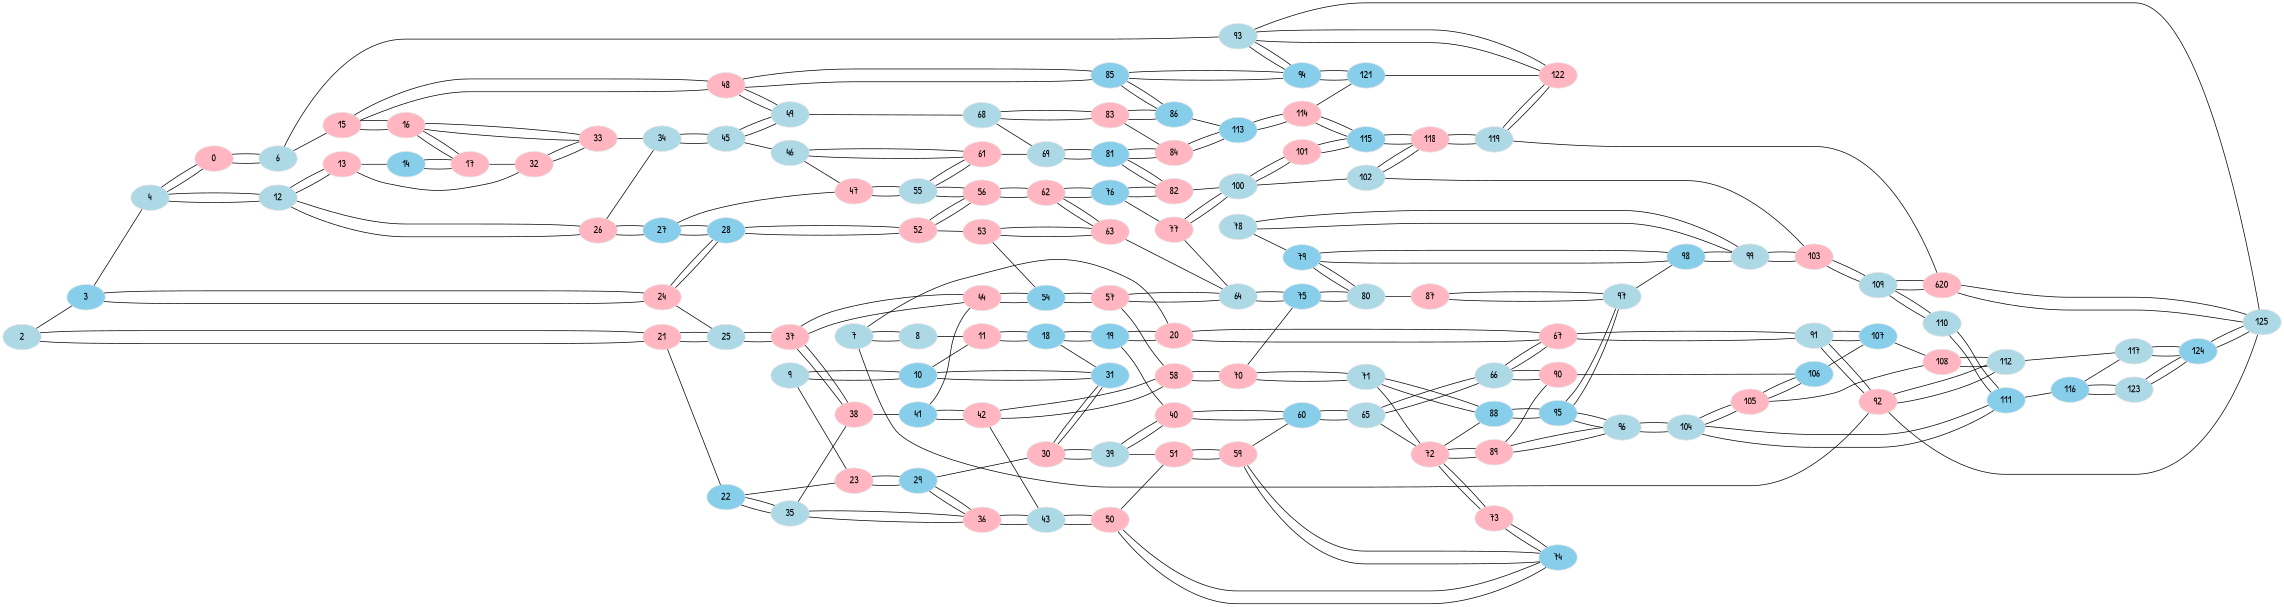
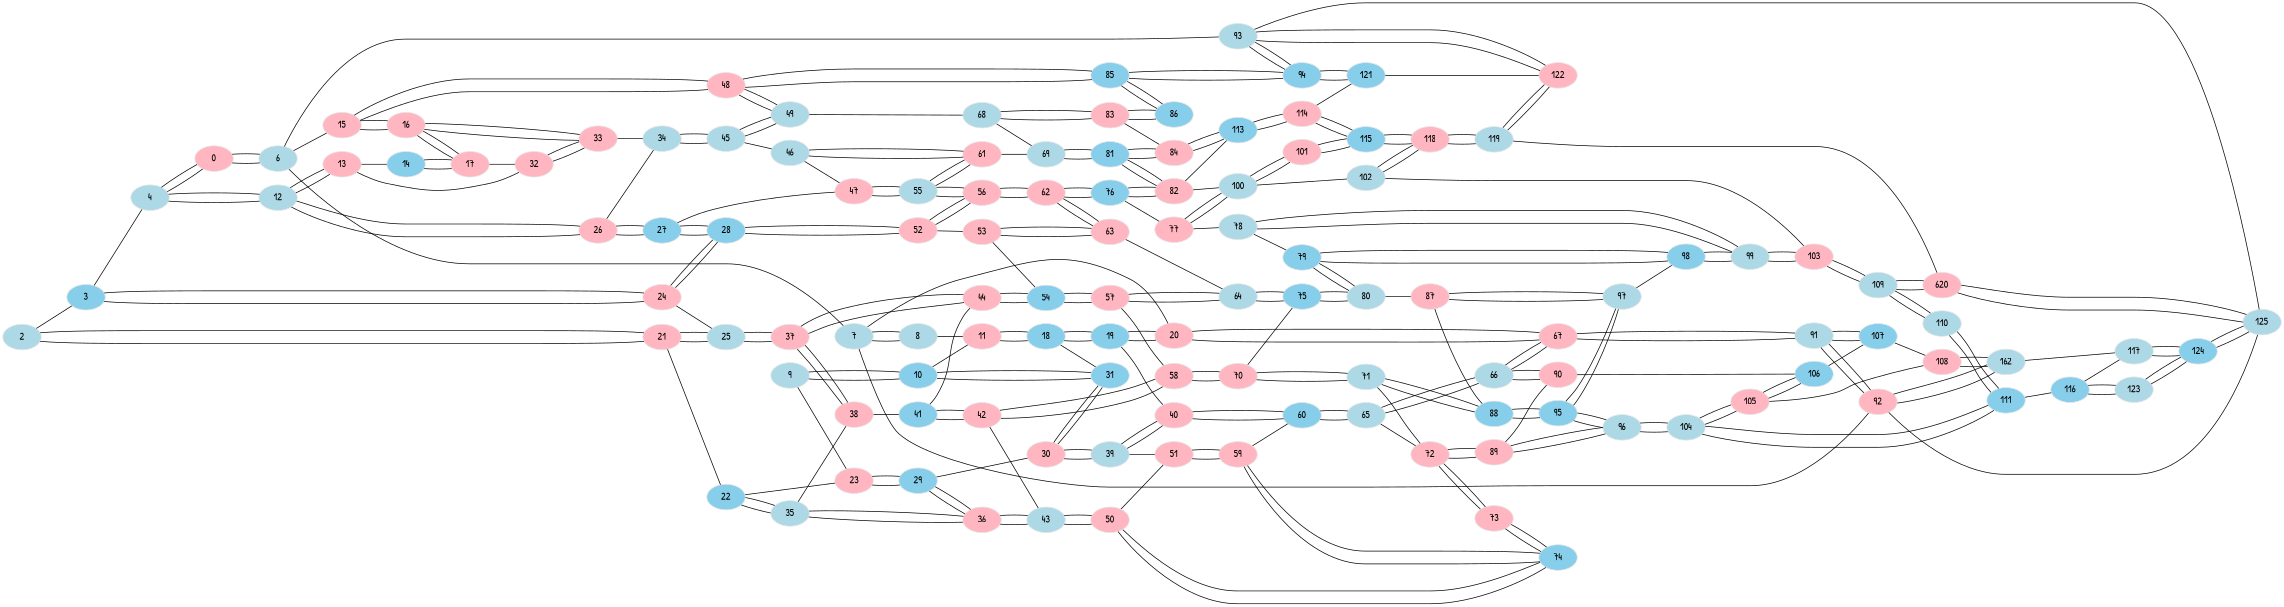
edge "86" -- "113": now "82" -- "113"
edge "77" -- "64": now "77" -- "78"
edge "6" -- "7": added
node "112": label "112" -> "162"
edge "88" -- "72": now "88" -- "87"
